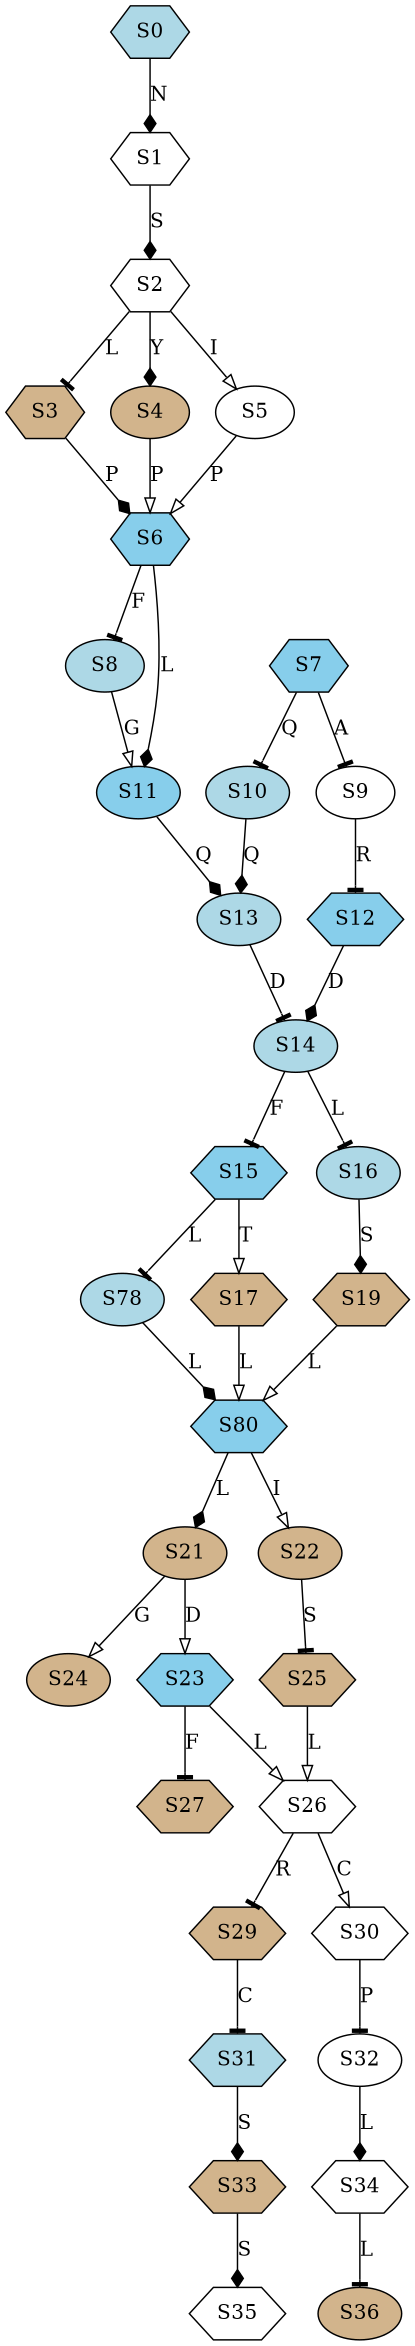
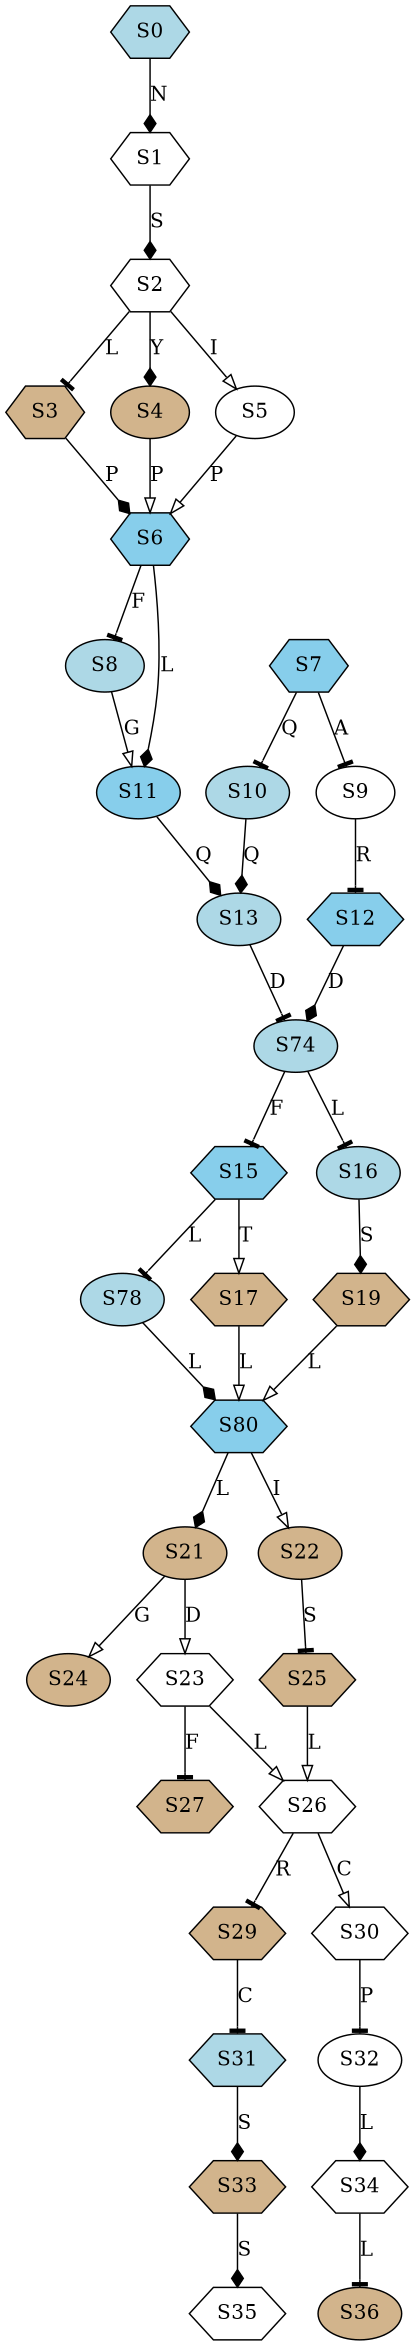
node "S14": label "S14" -> "S74"
node "S23": fillcolor skyblue -> white
